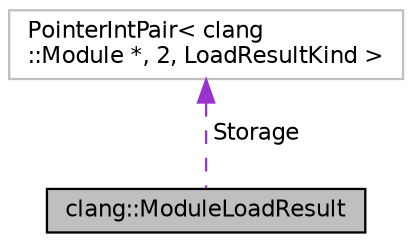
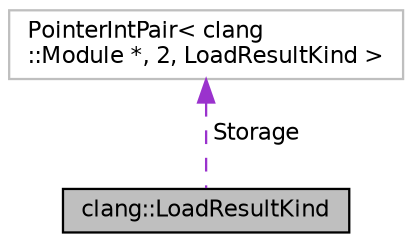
node "clang::ModuleLoadResult": label "clang::ModuleLoadResult" -> "clang::LoadResultKind"
